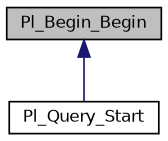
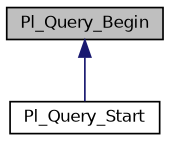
node "Pl_Begin_Begin": label "Pl_Begin_Begin" -> "Pl_Query_Begin"
